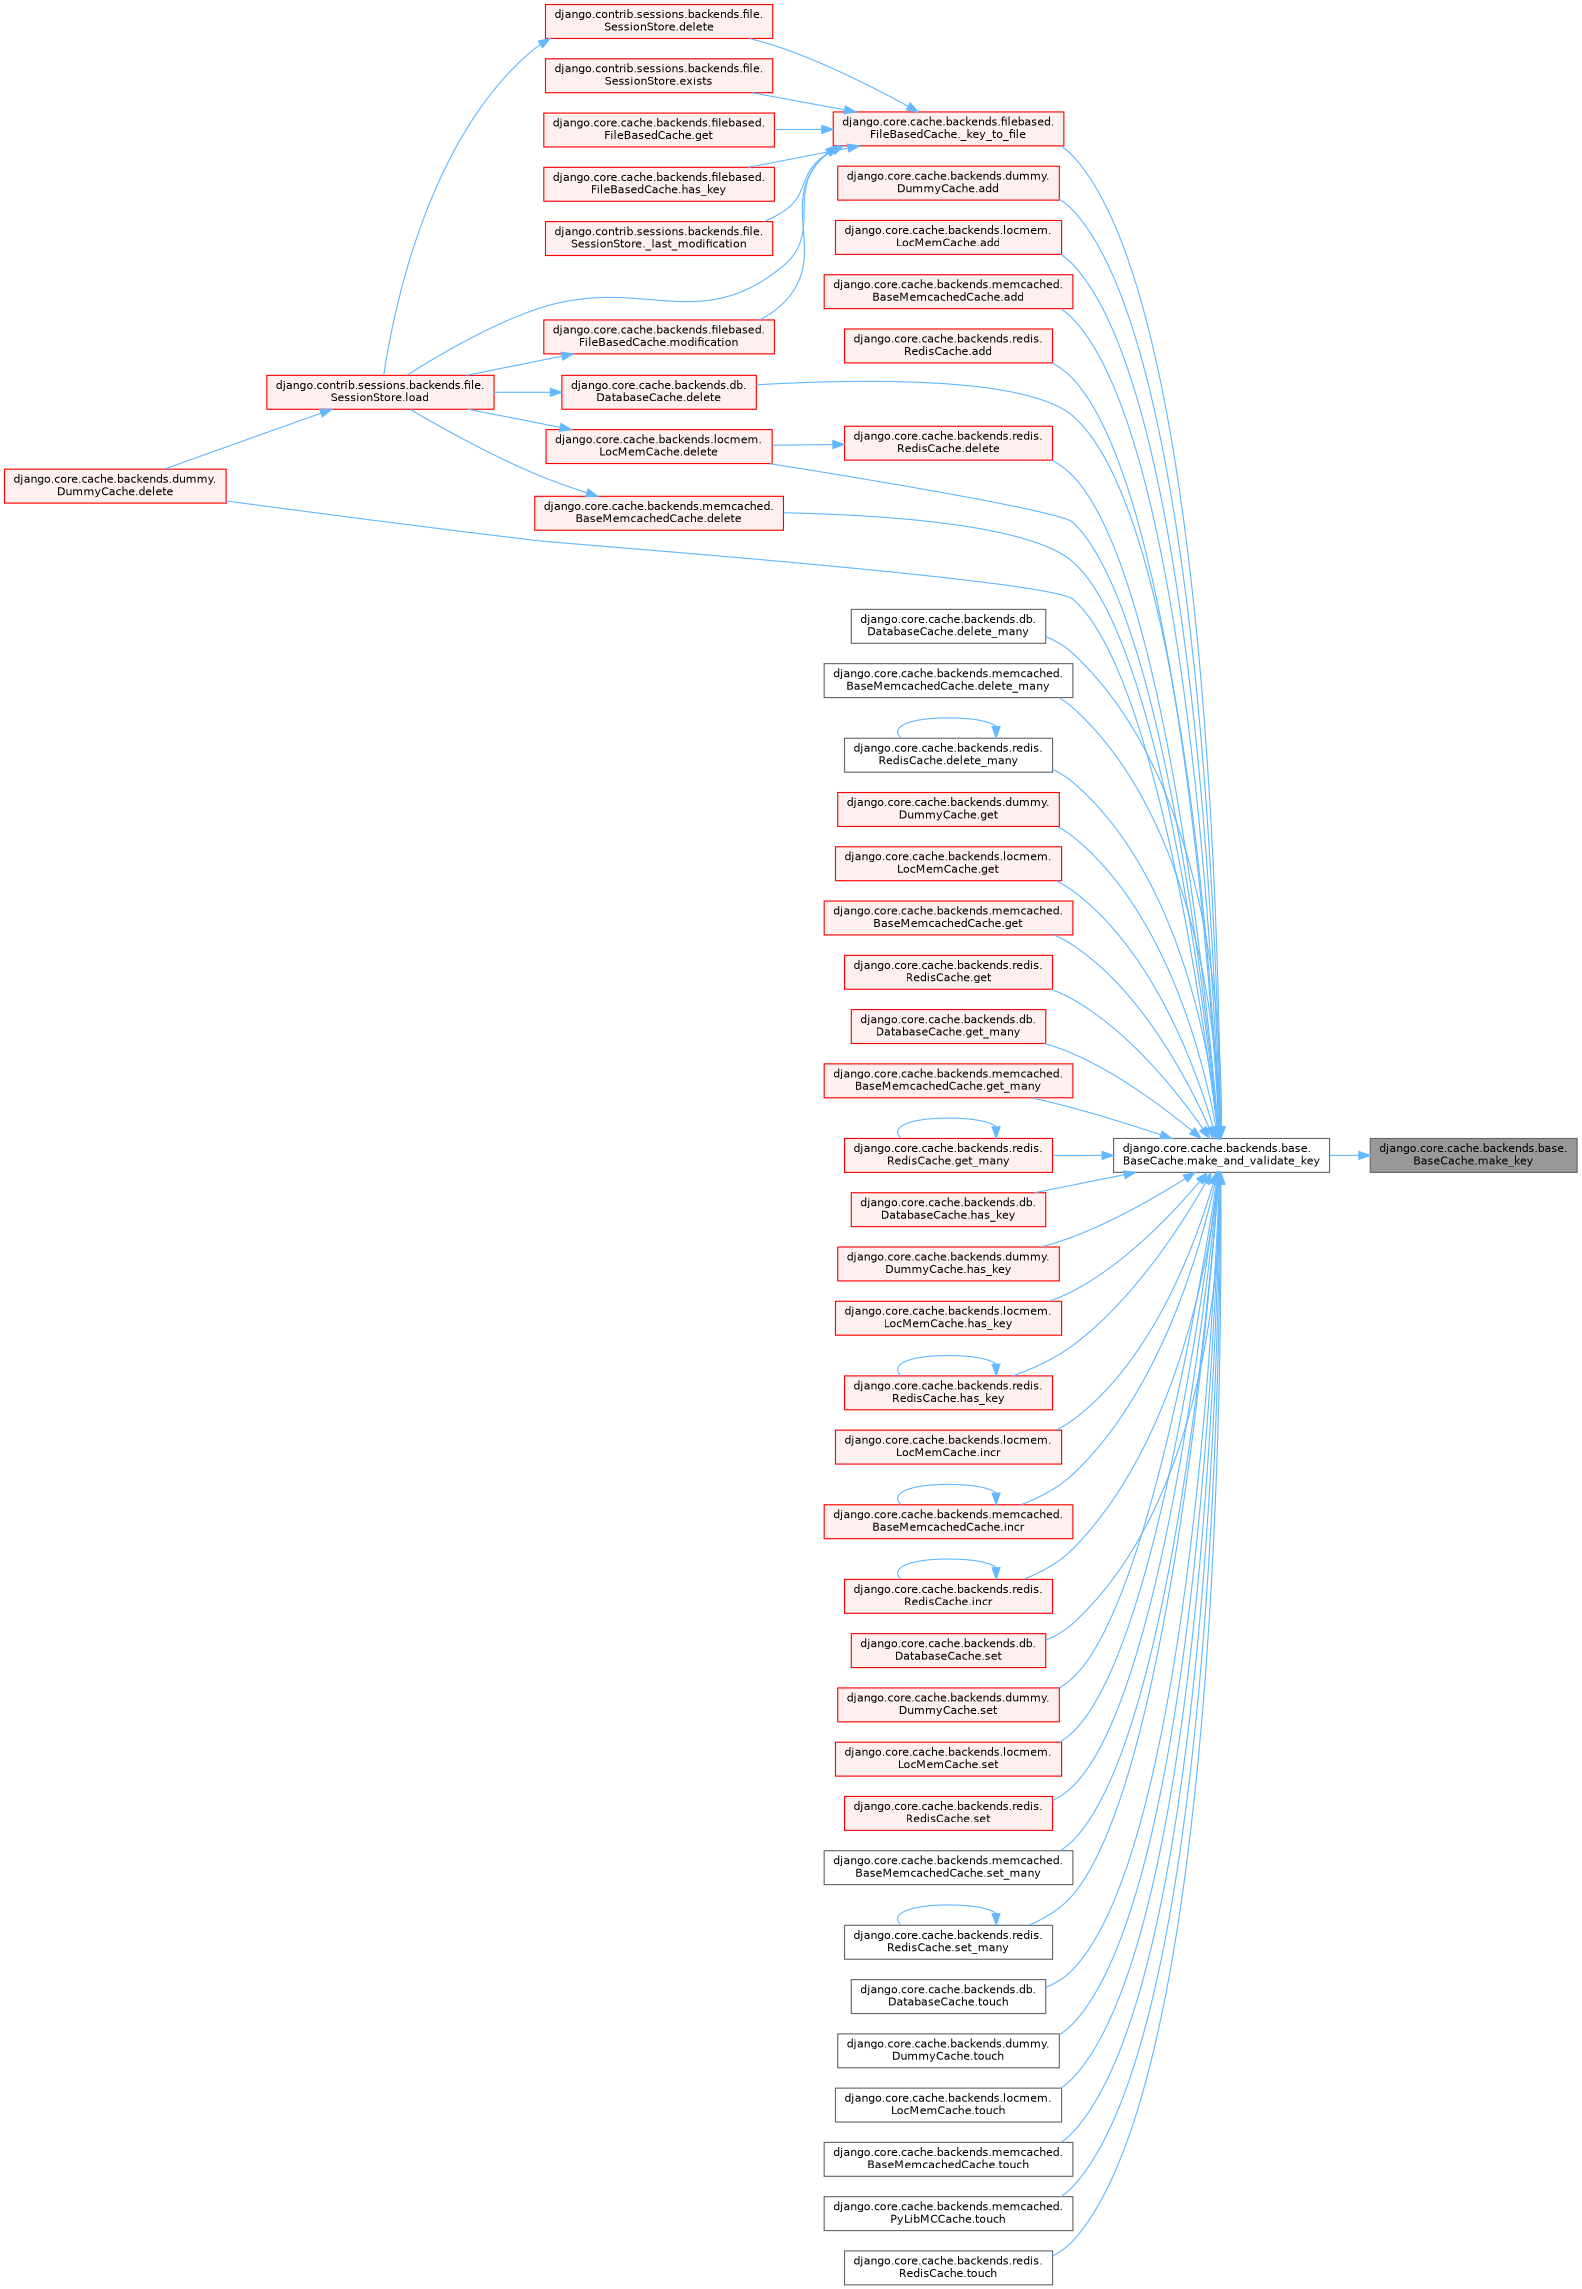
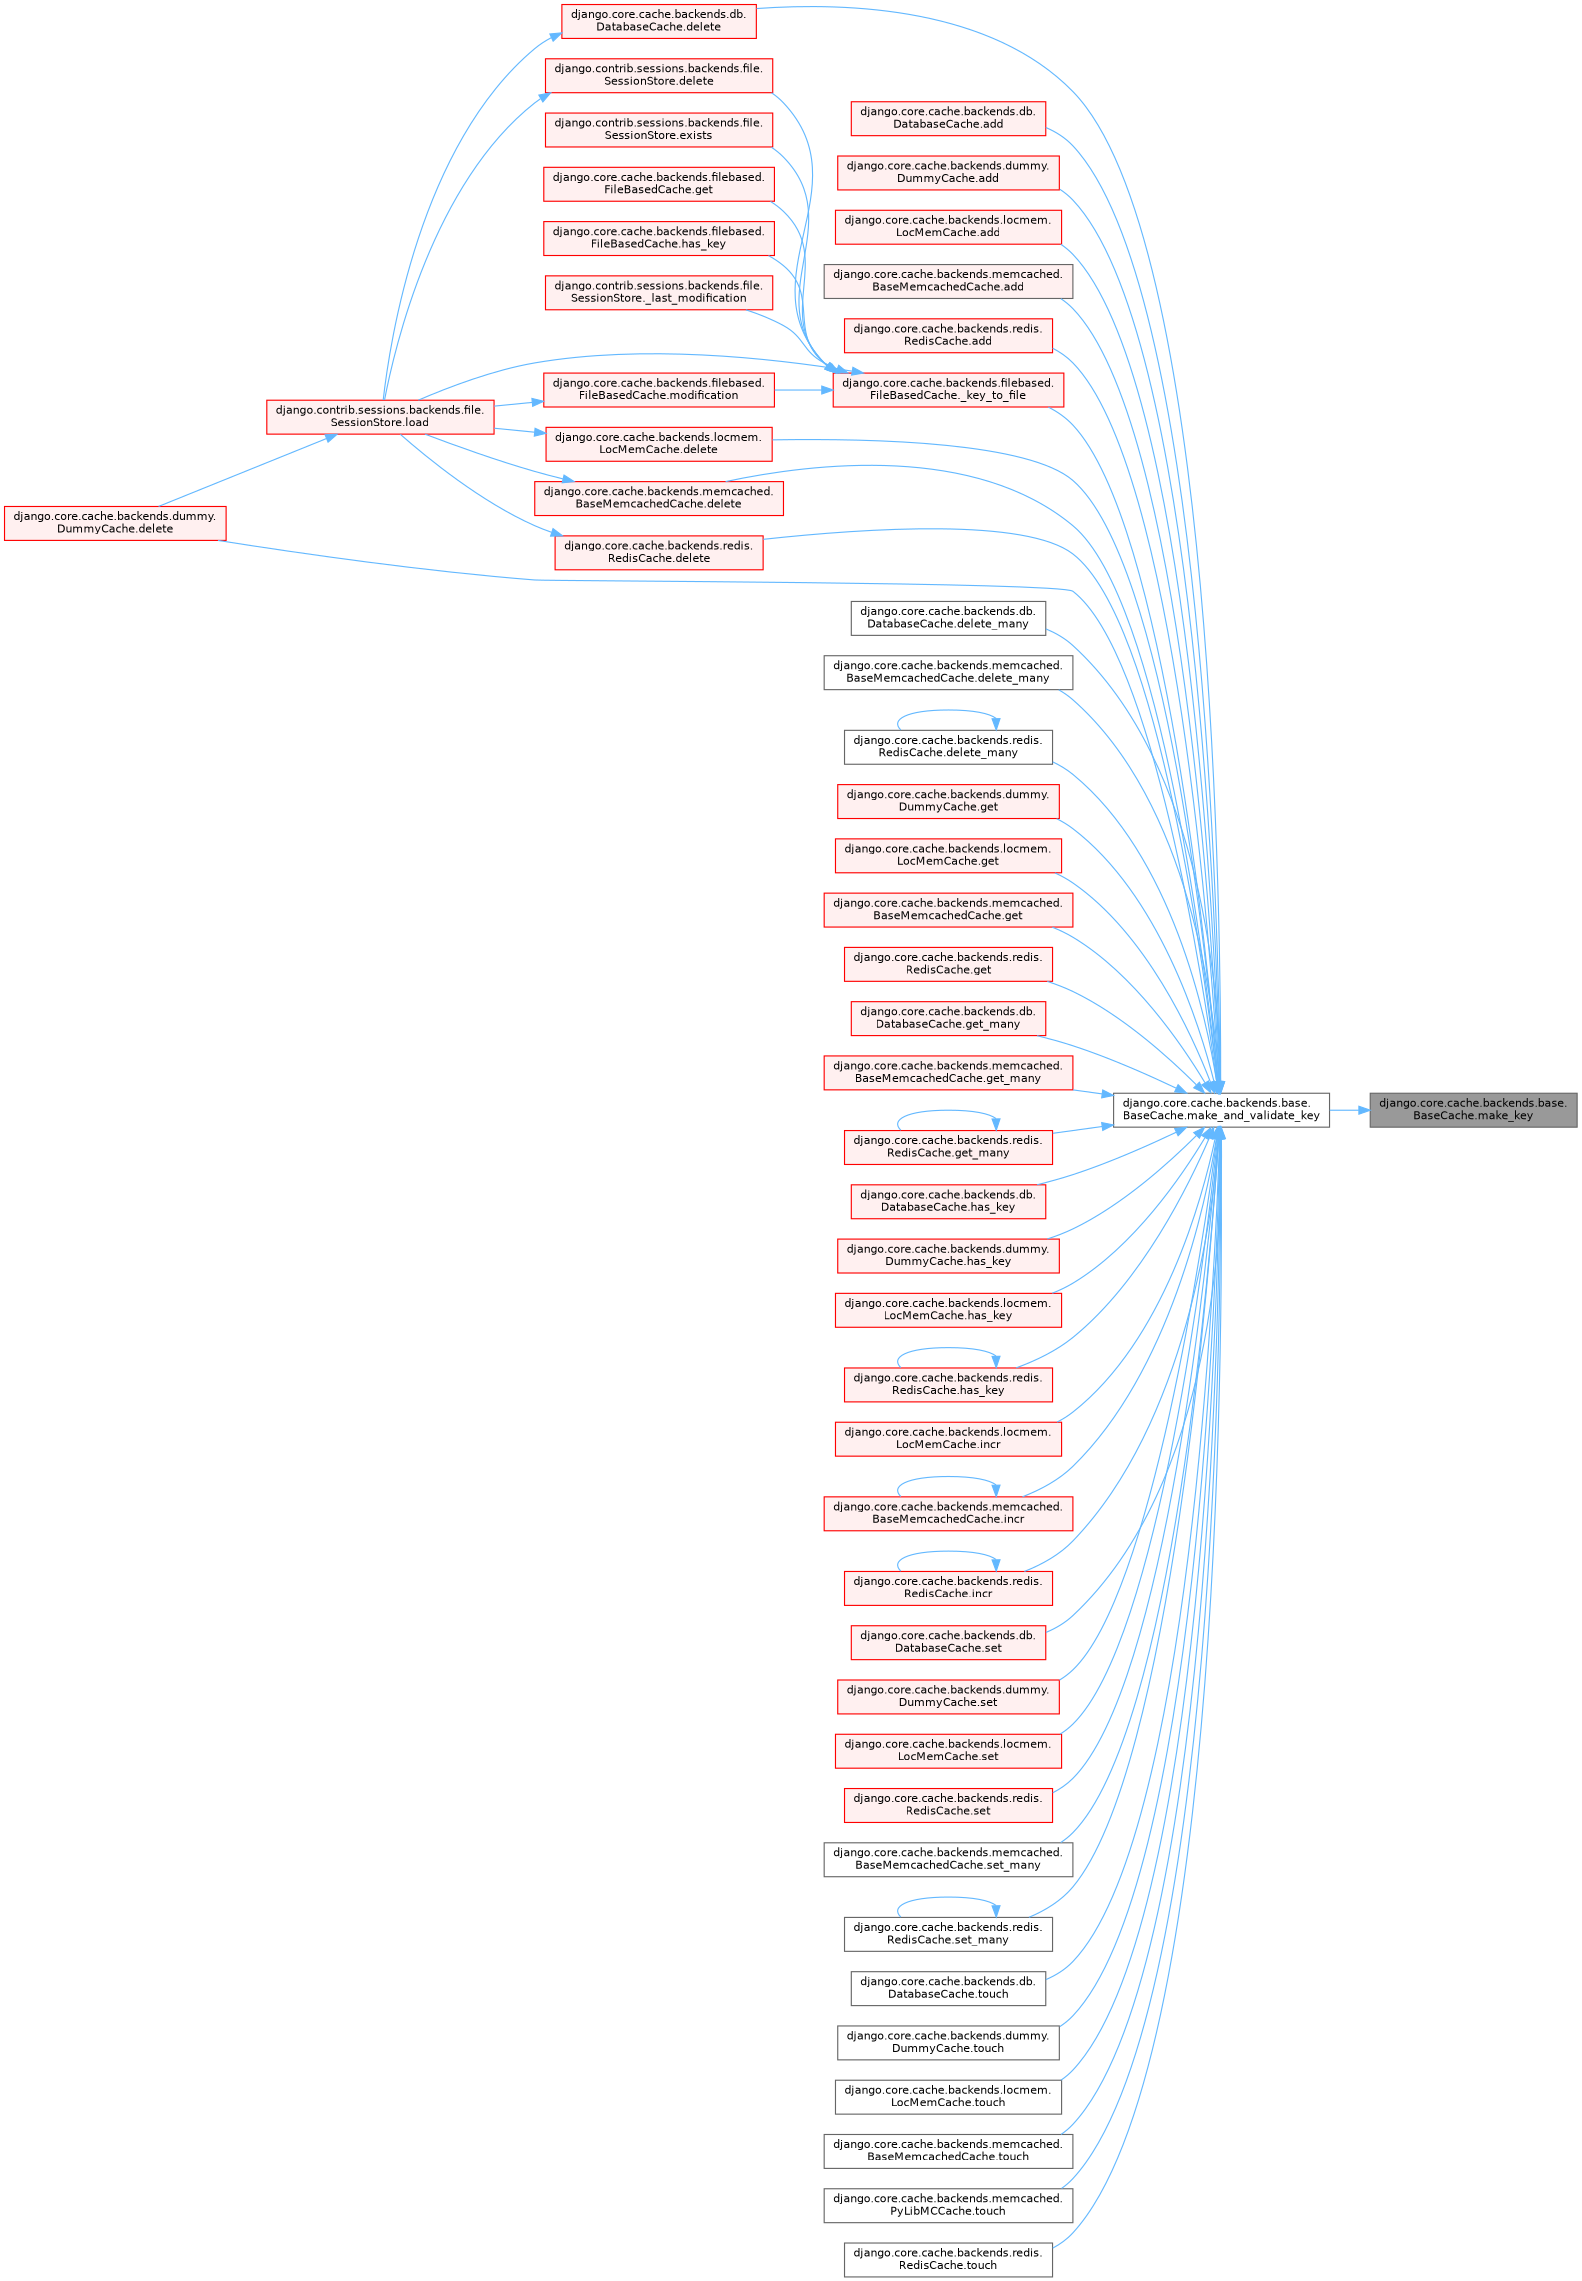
node "django.core.cache.backends.db. DatabaseCache.add": added
node "django.core.cache.backends.memcached. BaseMemcachedCache.add": color red -> grey40
edge "django.core.cache.backends.locmem. LocMemCache.delete" -> "django.core.cache.backends.redis. RedisCache.delete": now "django.contrib.sessions.backends.file. SessionStore.load" -> "django.core.cache.backends.redis. RedisCache.delete"
